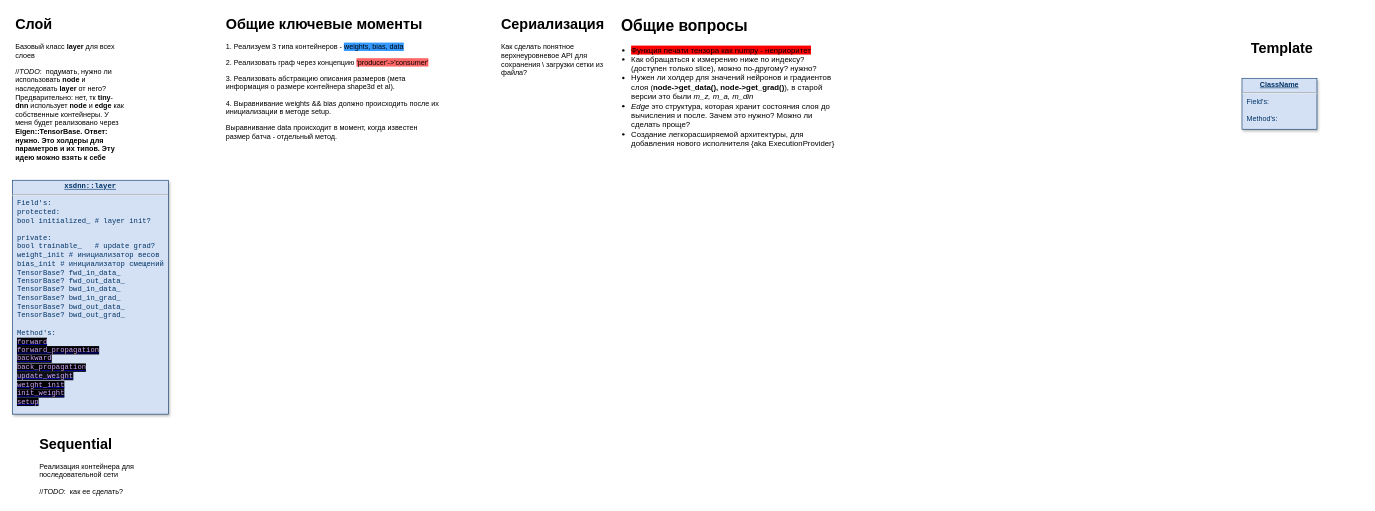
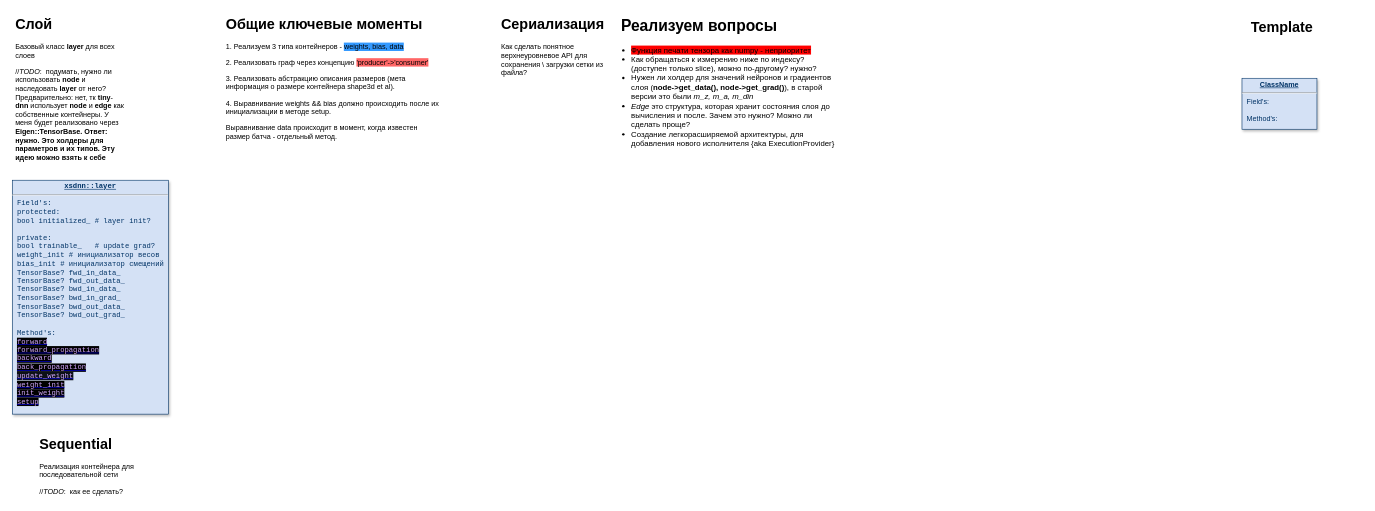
node "Общие вопросы": label "Общие вопросы" -> "Реализуем вопросы"
node "Template": moved (1305, 51) -> (1305, 30)
